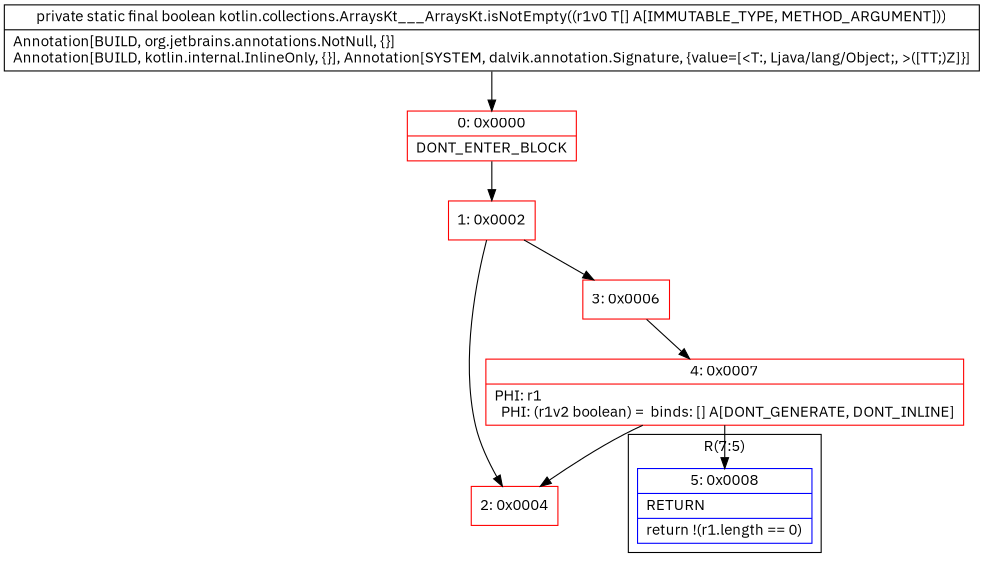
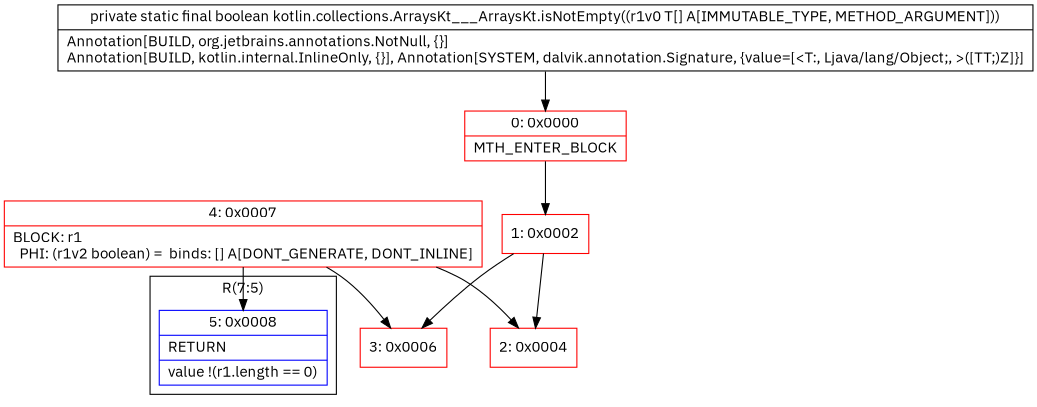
node "0: 0x0000": text "DONT_ENTER_BLOCK" -> "MTH_ENTER_BLOCK"
edge "3: 0x0006" -> "4: 0x0007": reversed
node "4: 0x0007": text "PHI: r1" -> "BLOCK: r1"
node "5: 0x0008": text "return !(r1.length == 0)" -> "value !(r1.length == 0)"
